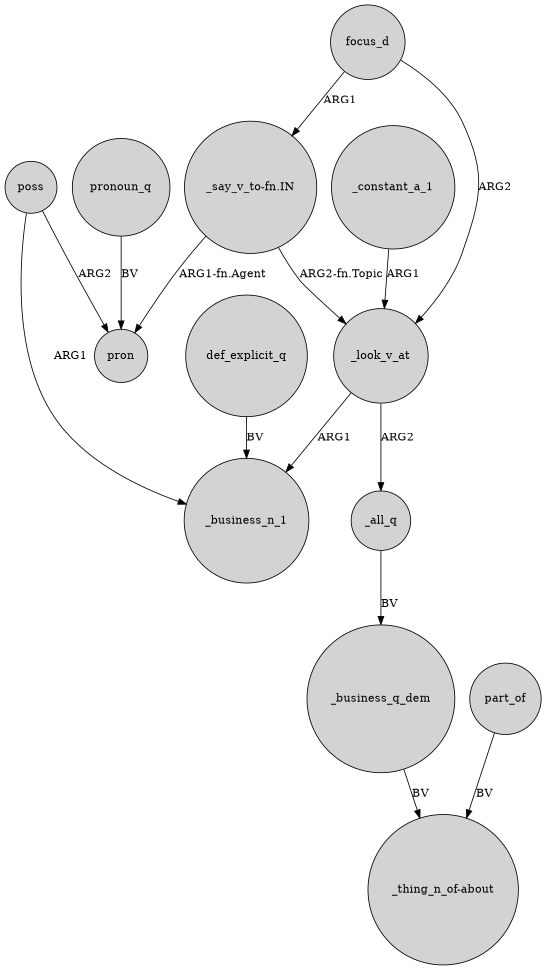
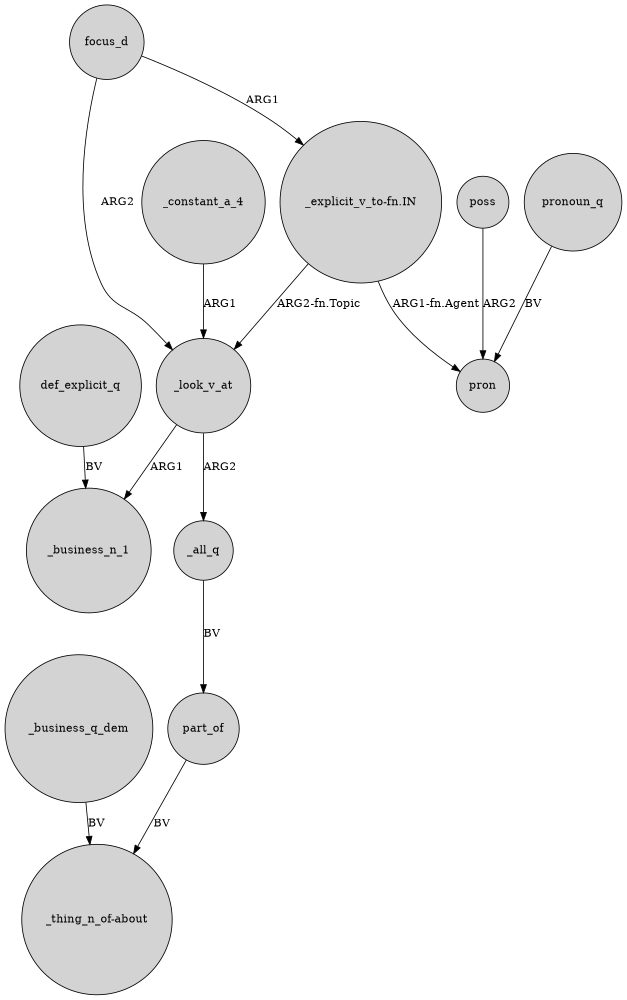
node "_say_v_to-fn.IN": label "_say_v_to-fn.IN" -> "_explicit_v_to-fn.IN"
node "_constant_a_1": label "_constant_a_1" -> "_constant_a_4"
edge "poss" -> "_business_n_1": removed, label "ARG1"
edge "_all_q" -> "_business_q_dem": now "_all_q" -> "part_of"
